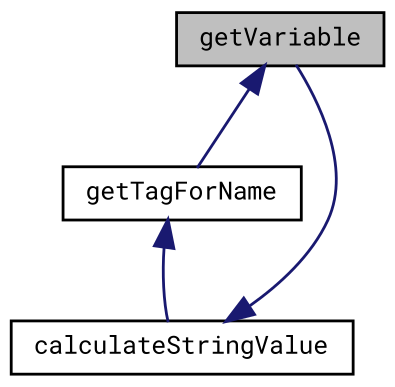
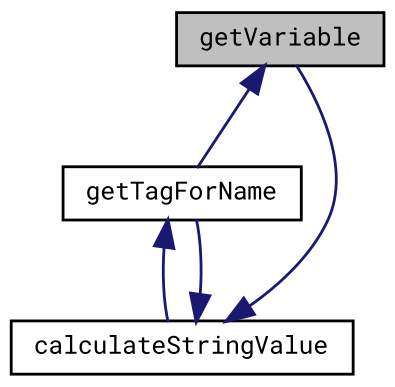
edge "getTagForName" -> "calculateStringValue": added
